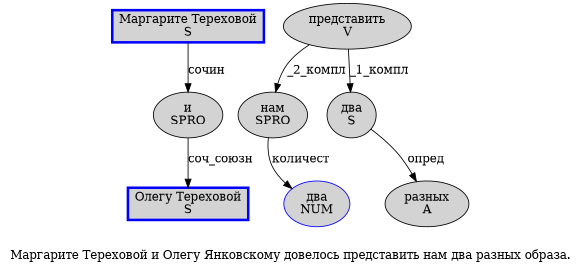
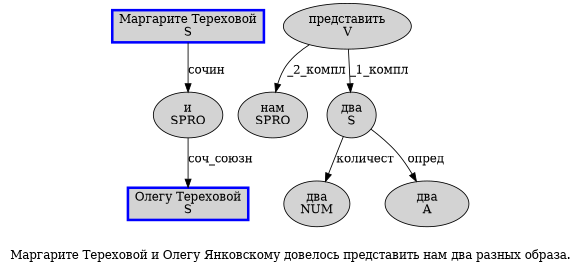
edge "нам SPRO" -> "два NUM": now "два S" -> "два NUM"
node "два NUM": color blue -> black
node "разных A": label "разных A" -> "два A"
